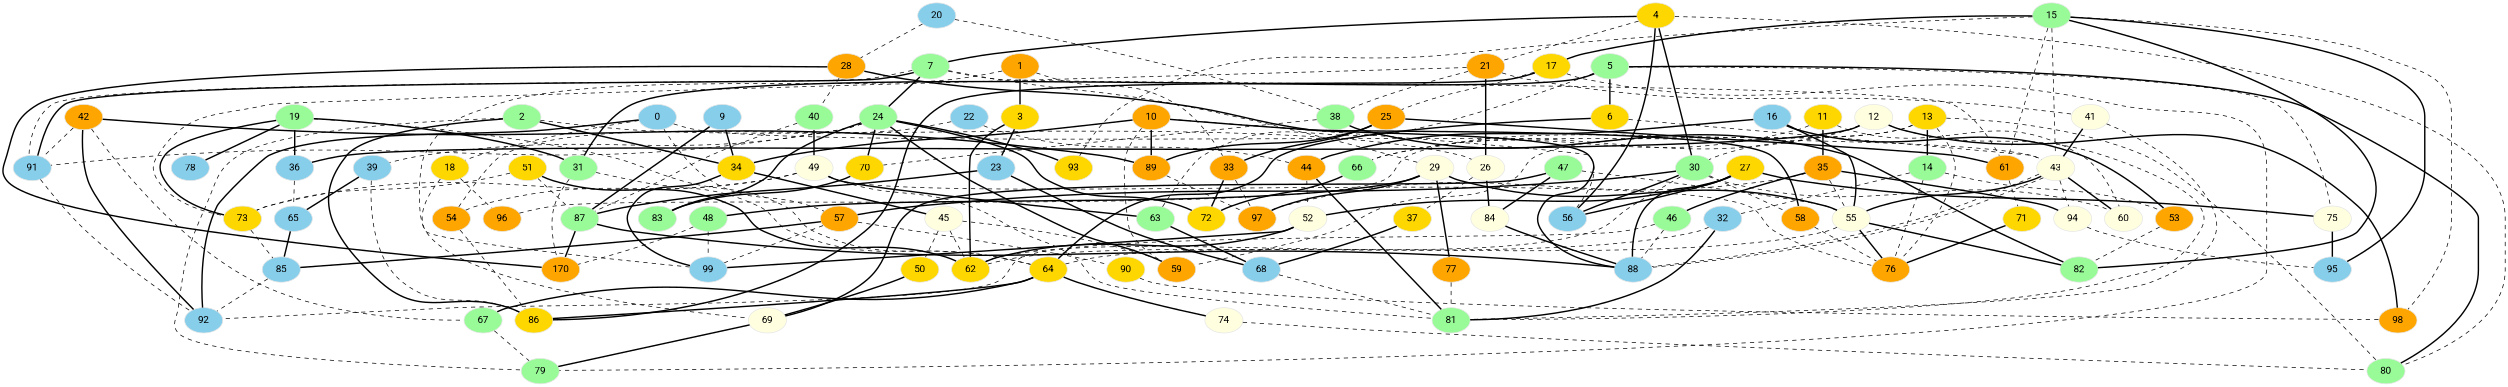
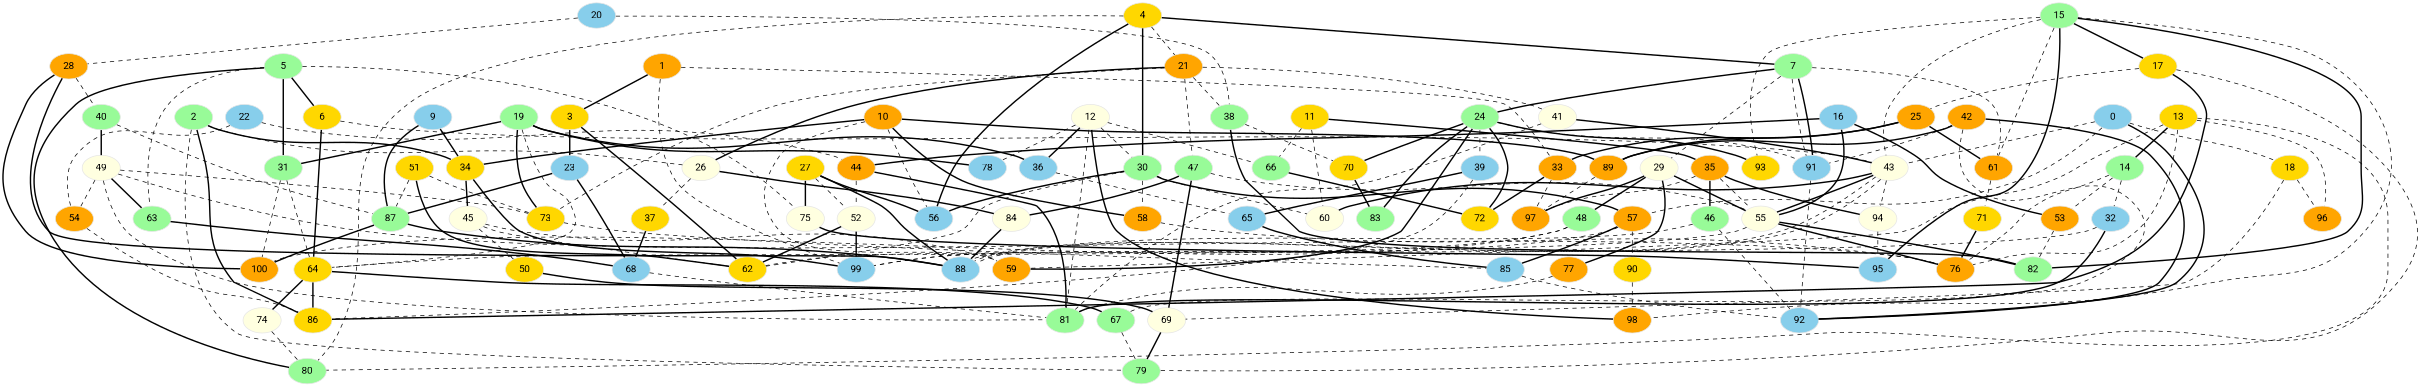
edge "21" -- "47": added
edge "12" -- "78": added
edge "27" -- "52": style bold -> dashed
node "170": label "170" -> "100"
